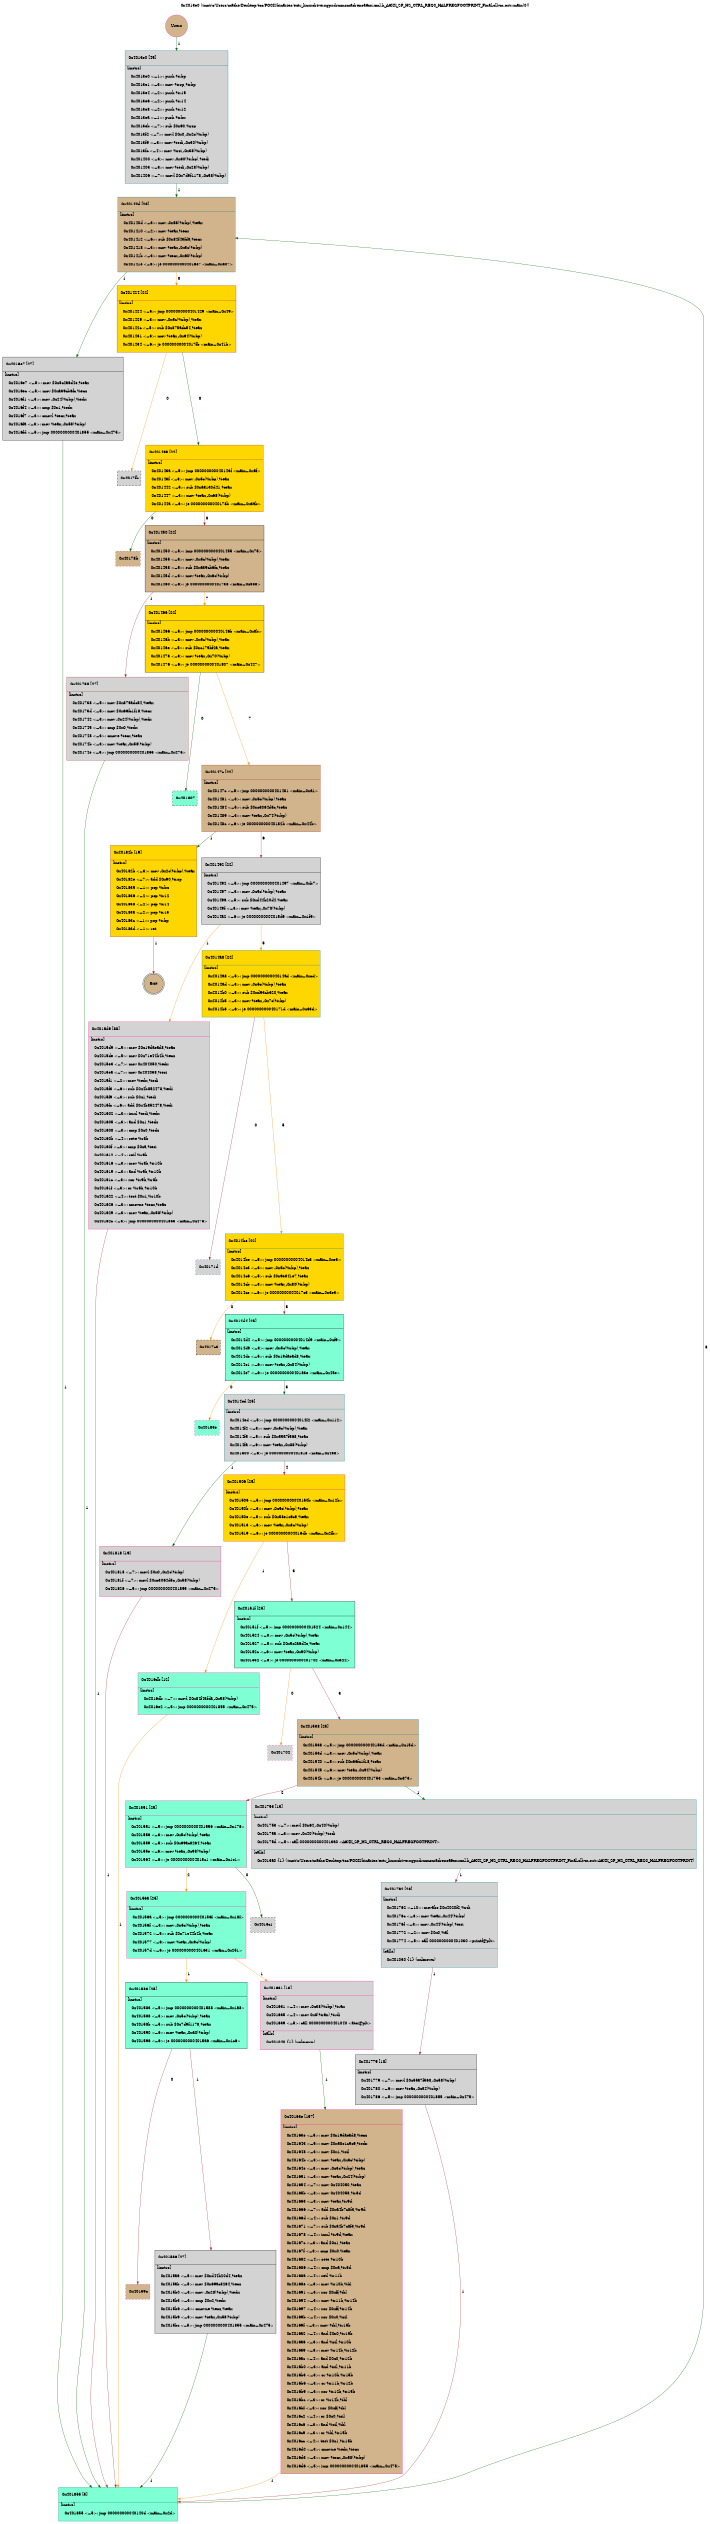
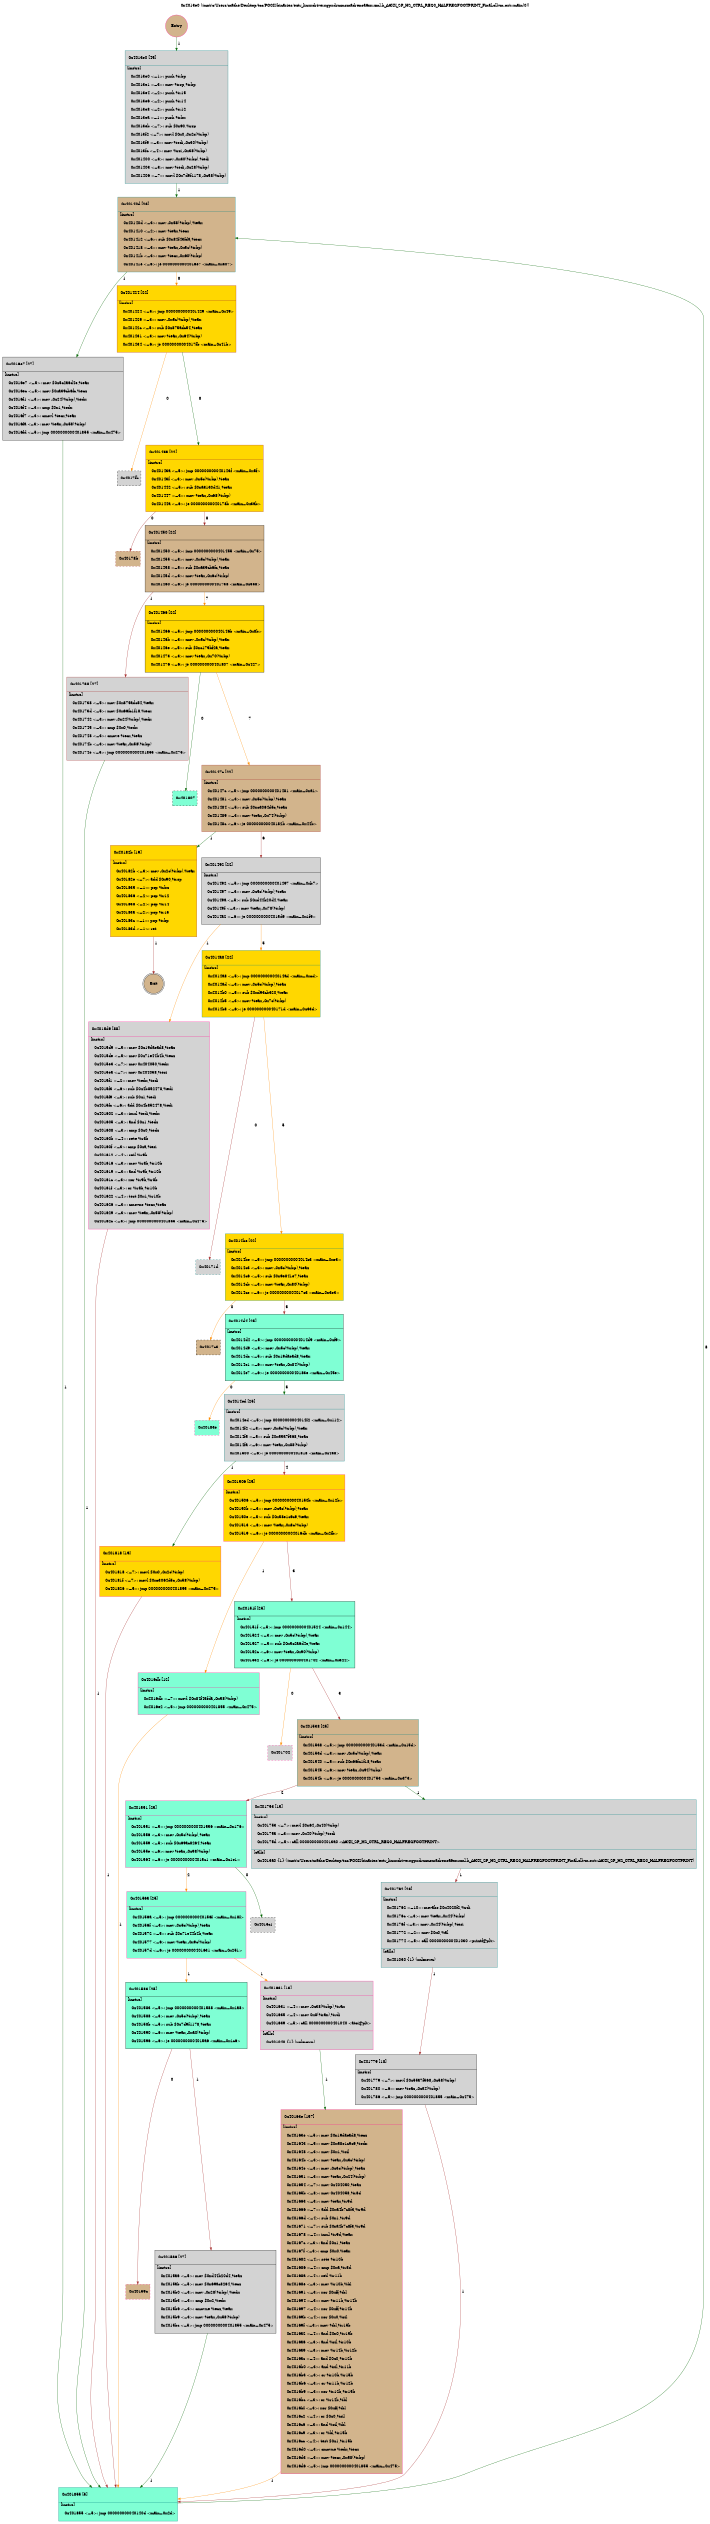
node "Users": label "Users" -> "Entry"
edge "0x40143a [22]" -> "0x40178b": color darkgreen -> brown
node "0x401818 [19]": fillcolor lightgrey -> gold
